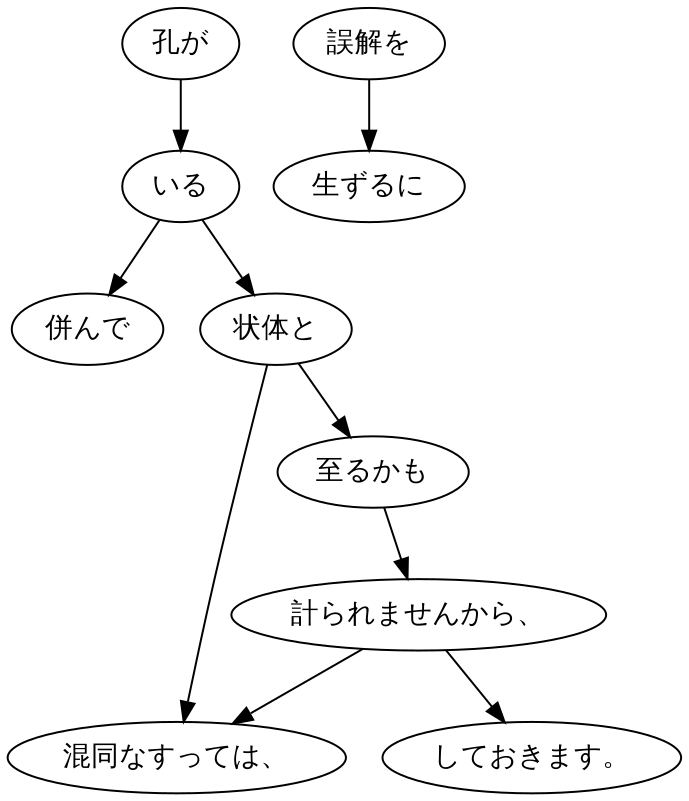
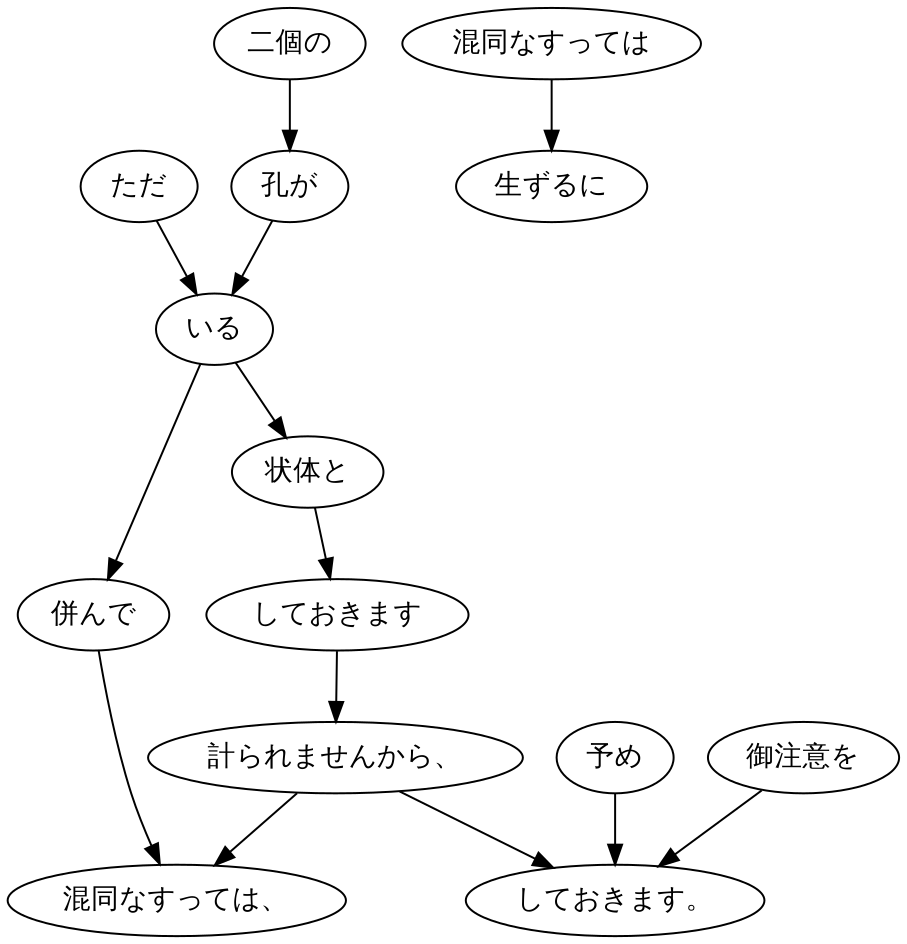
node "二個の": added
node "誤解を": label "誤解を" -> "混同なすっては"
node "ただ": added
node "至るかも": label "至るかも" -> "しておきます"
edge "状体と" -> "混同なすっては、": now "併んで" -> "混同なすっては、"
node "予め": added
node "御注意を": added
